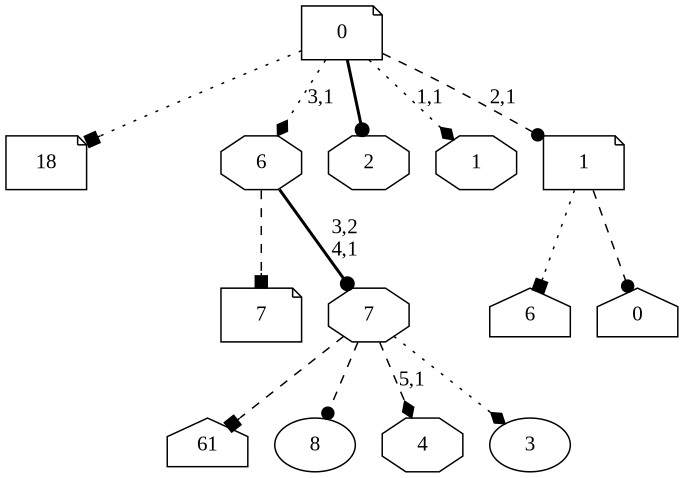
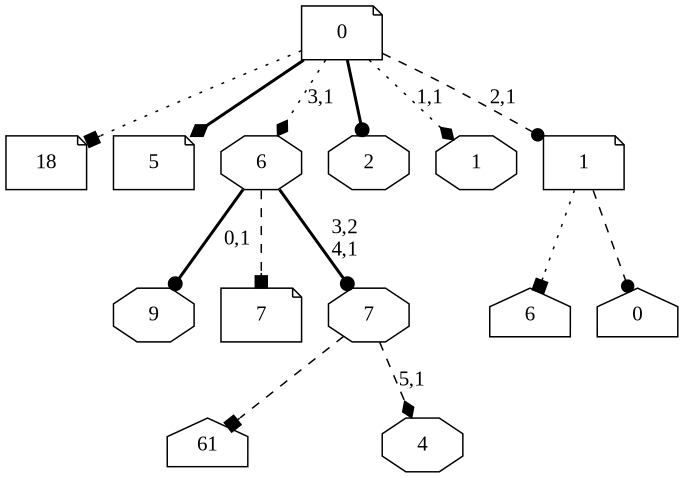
node "5": added
node "9": added
node "8": removed
node "3": removed
